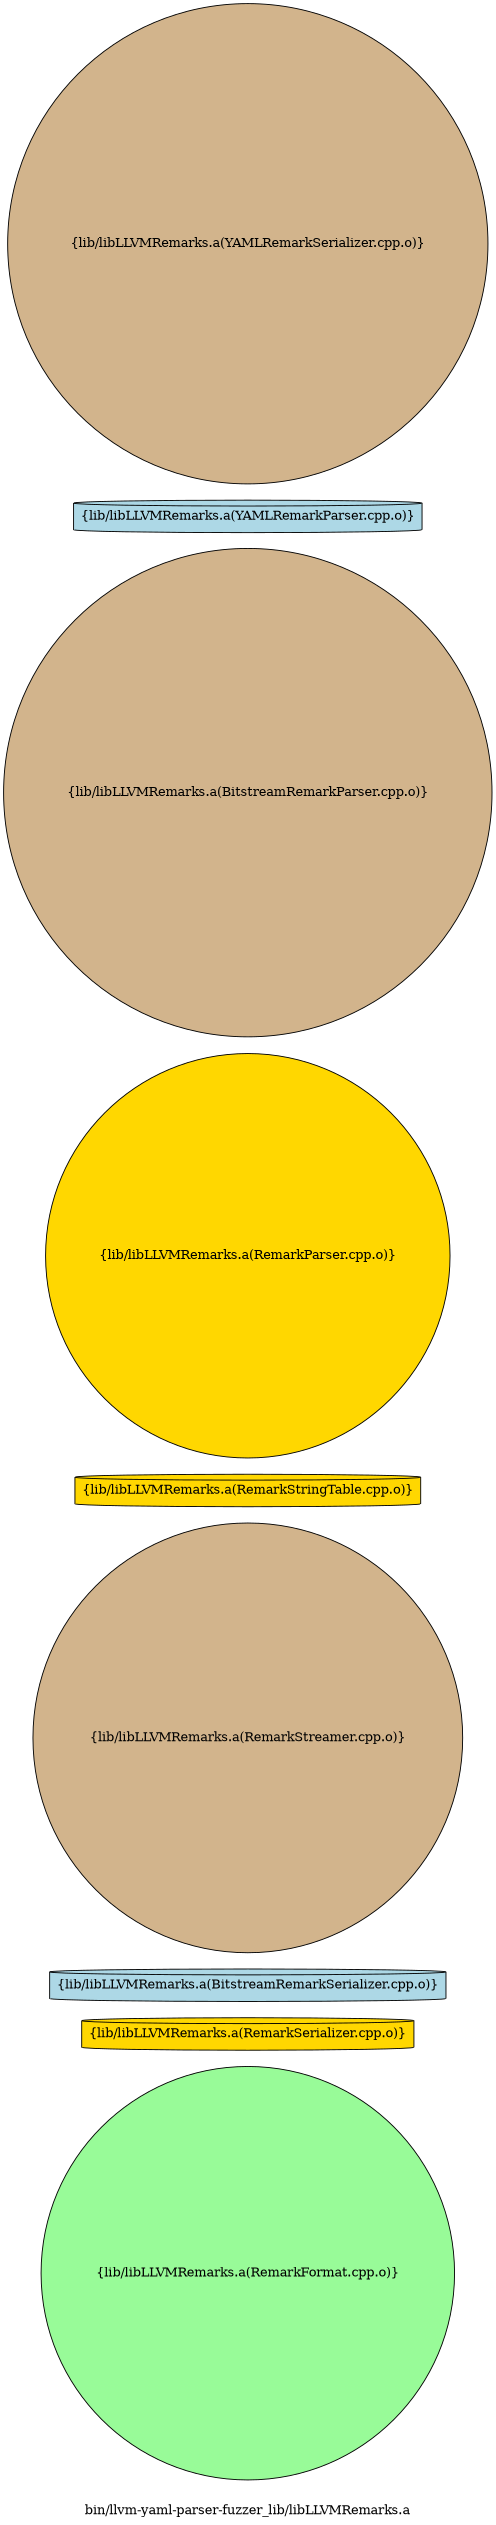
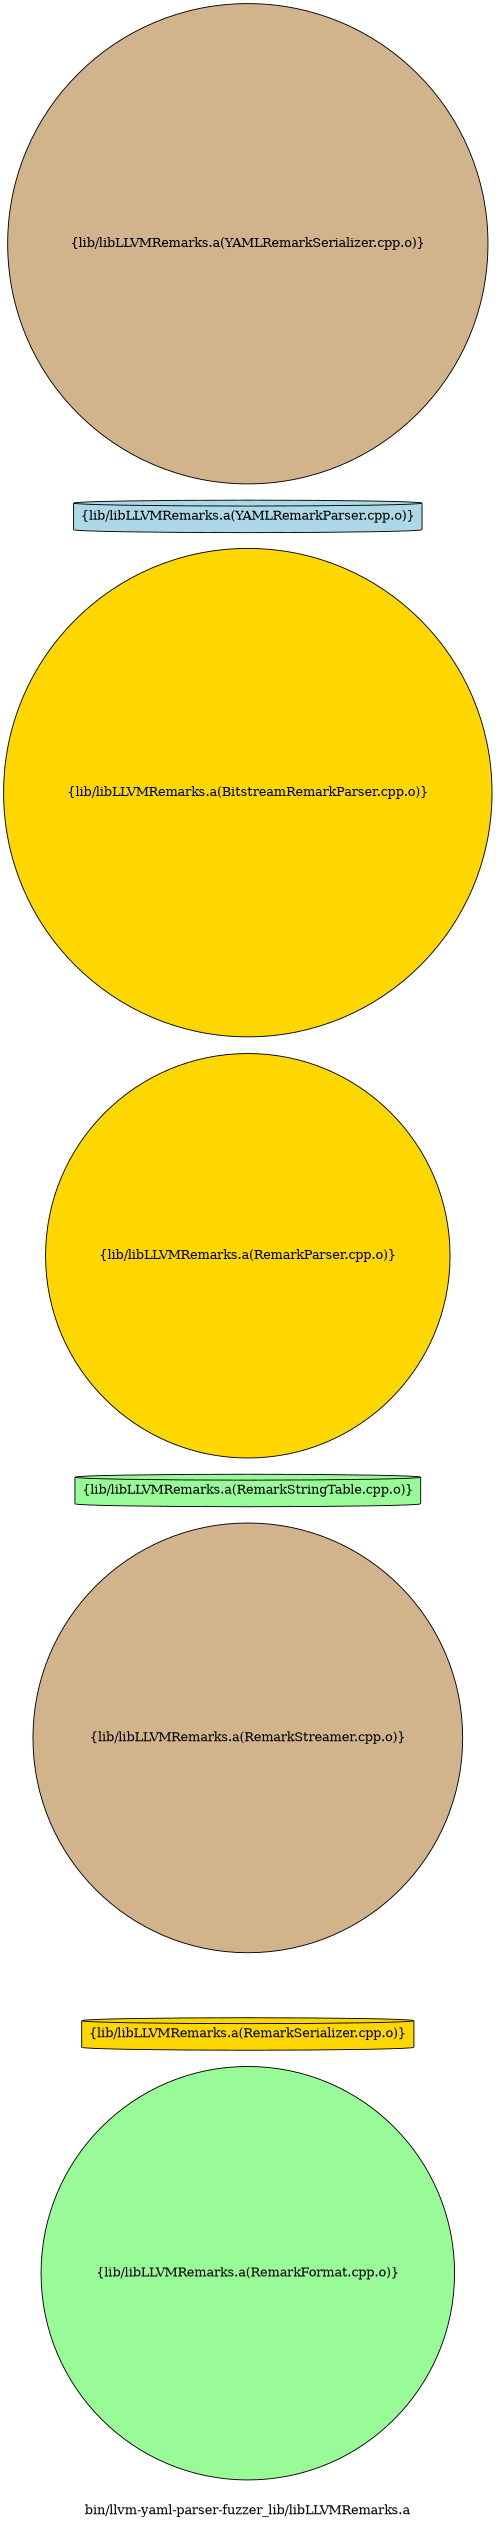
node "{lib/libLLVMRemarks.a(BitstreamRemarkParser.cpp.o)}": fillcolor tan -> gold
node "{lib/libLLVMRemarks.a(RemarkStringTable.cpp.o)}": fillcolor gold -> palegreen
node "{lib/libLLVMRemarks.a(BitstreamRemarkSerializer.cpp.o)}": removed
